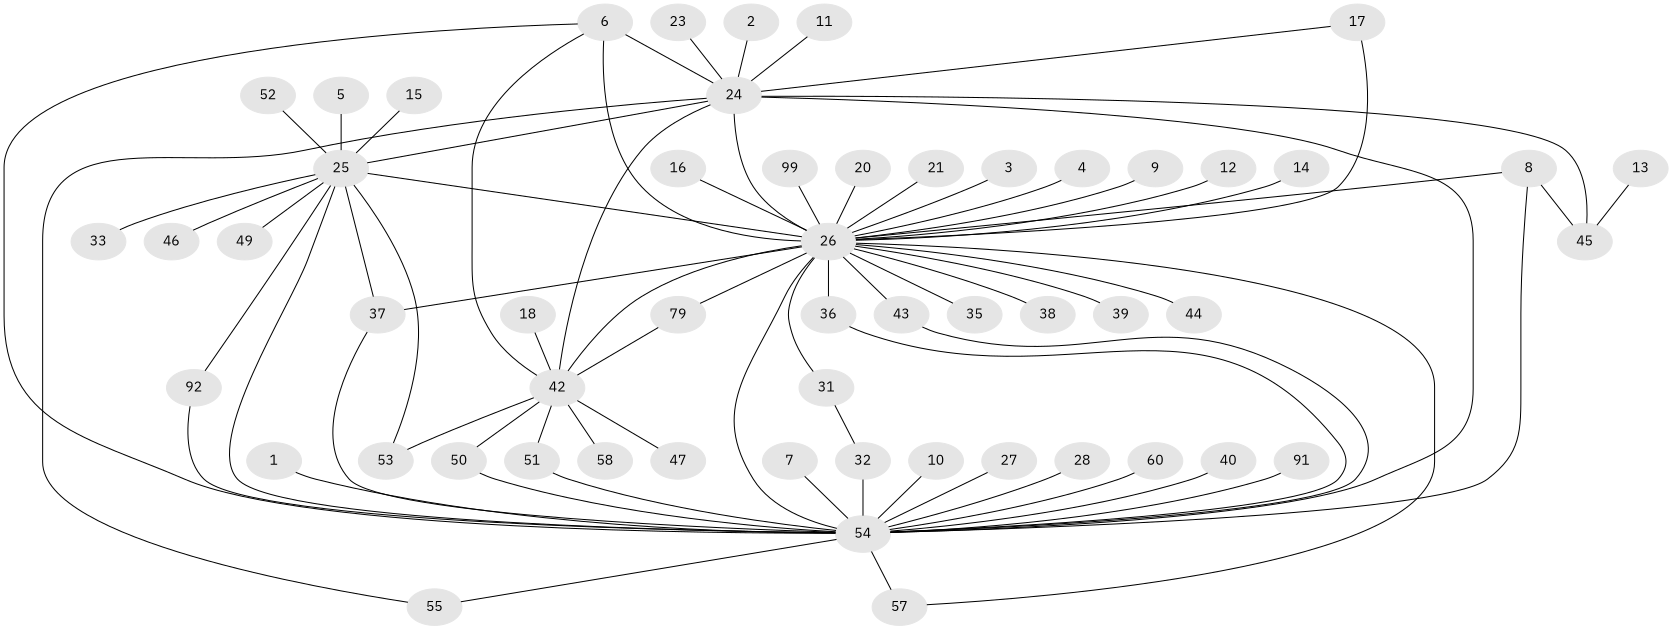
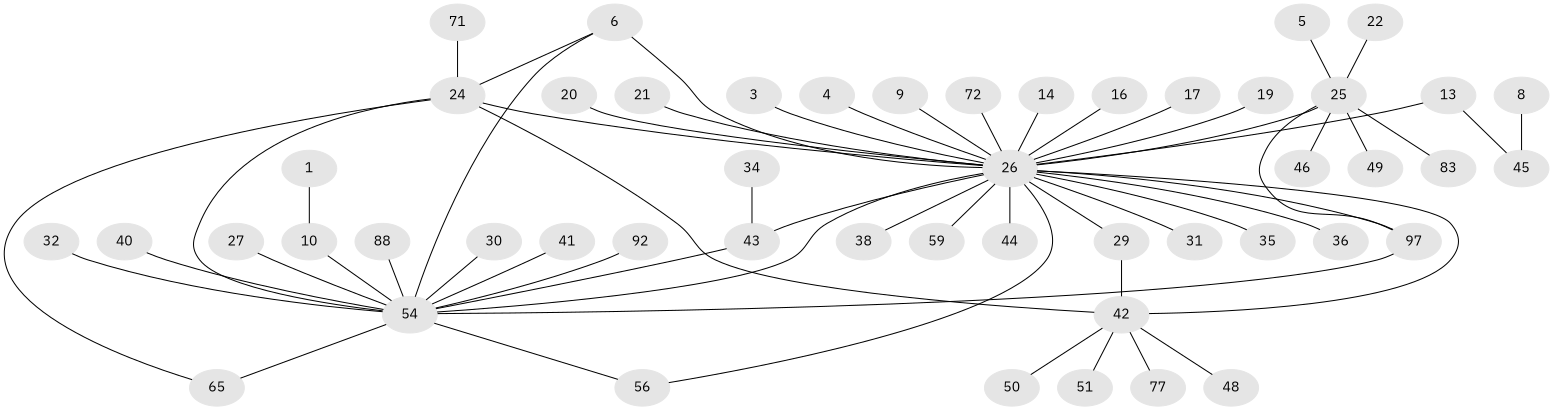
node "23": removed
node "2": removed
node "11": label "11" -> "71"
edge "17" -- "24": removed
node "52": label "52" -> "22"
node "15": removed
edge "24" -- "45": removed
edge "24" -- "25": removed
node "34": added
node "99": label "99" -> "19"
node "12": label "12" -> "72"
edge "6" -- "42": removed
edge "8" -- "26": now "13" -- "26"
node "33": label "33" -> "83"
edge "25" -- "92": removed
node "37": label "37" -> "97"
node "18": removed
node "79": label "79" -> "29"
node "39": label "39" -> "59"
edge "31" -- "32": removed
edge "36" -- "54": removed
node "53": removed
node "58": label "58" -> "48"
node "47": label "47" -> "77"
node "7": removed
node "28": label "28" -> "88"
node "60": label "60" -> "30"
node "91": label "91" -> "41"
edge "25" -- "54": removed
edge "8" -- "54": removed
edge "51" -- "54": removed
edge "50" -- "54": removed
edge "1" -- "54": now "1" -- "10"
node "55": label "55" -> "65"
node "57": label "57" -> "56"
